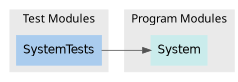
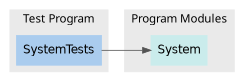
cluster "Test Modules": label "Test Modules" -> "Test Program"
